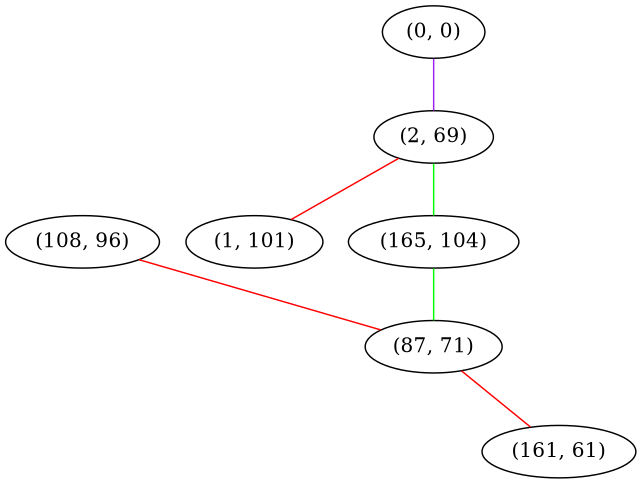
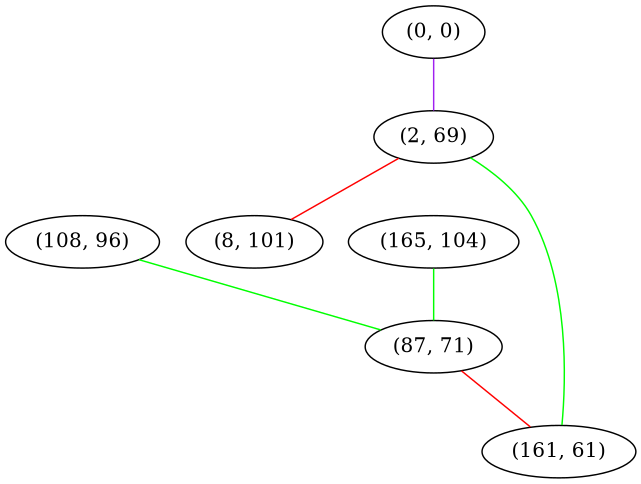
edge "(2, 69)" -- "(165, 104)": now "(2, 69)" -- "(161, 61)"
node "(1, 101)": label "(1, 101)" -> "(8, 101)"
edge "(108, 96)" -- "(87, 71)": color red -> green
